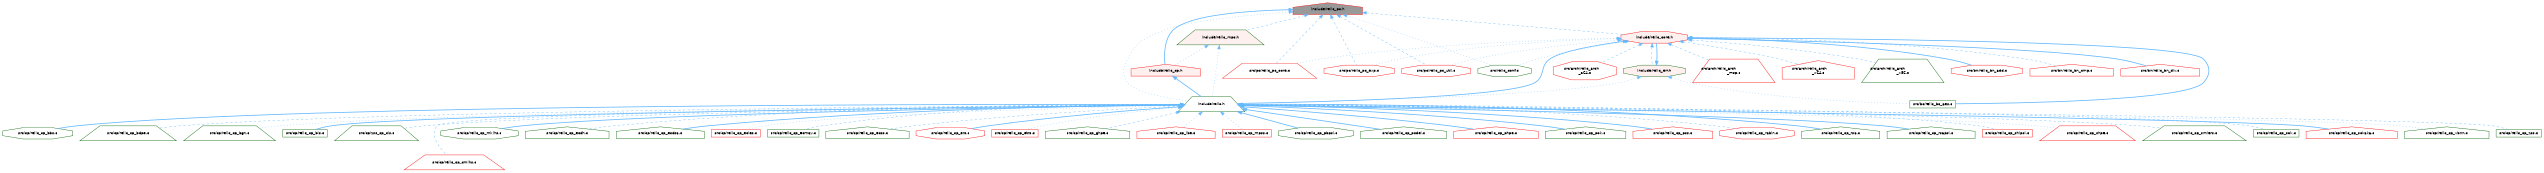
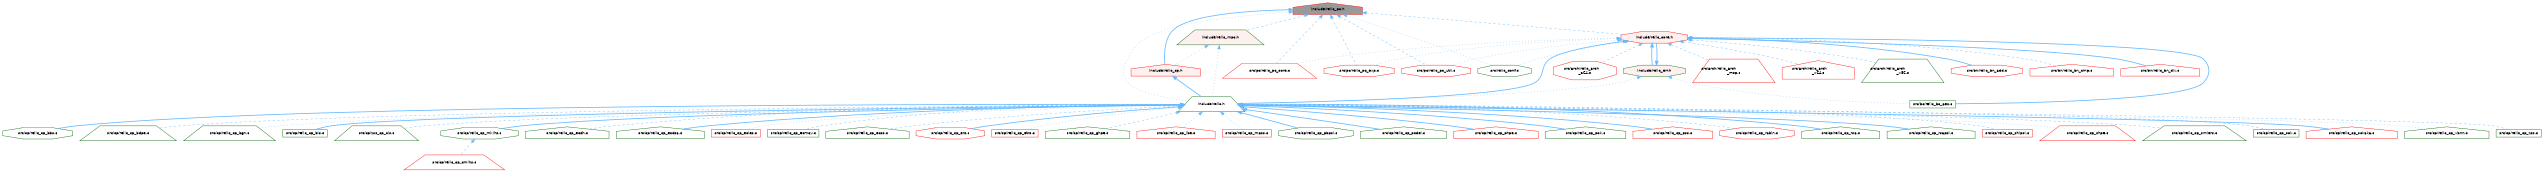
edge "include/relic_err.h" -> "include/relic_core.h": style dashed -> bold
edge "src/cp/relic_cp_cmlhs.c" -> "include/relic.h": now "src/cp/relic_cp_cmlhs.c" -> "src/cp/relic_cp_mklhs.c"
